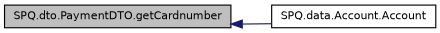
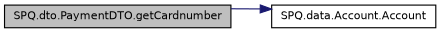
edge "SPQ.data.Account.Account" -> "SPQ.dto.PaymentDTO.getCardnumber": reversed
